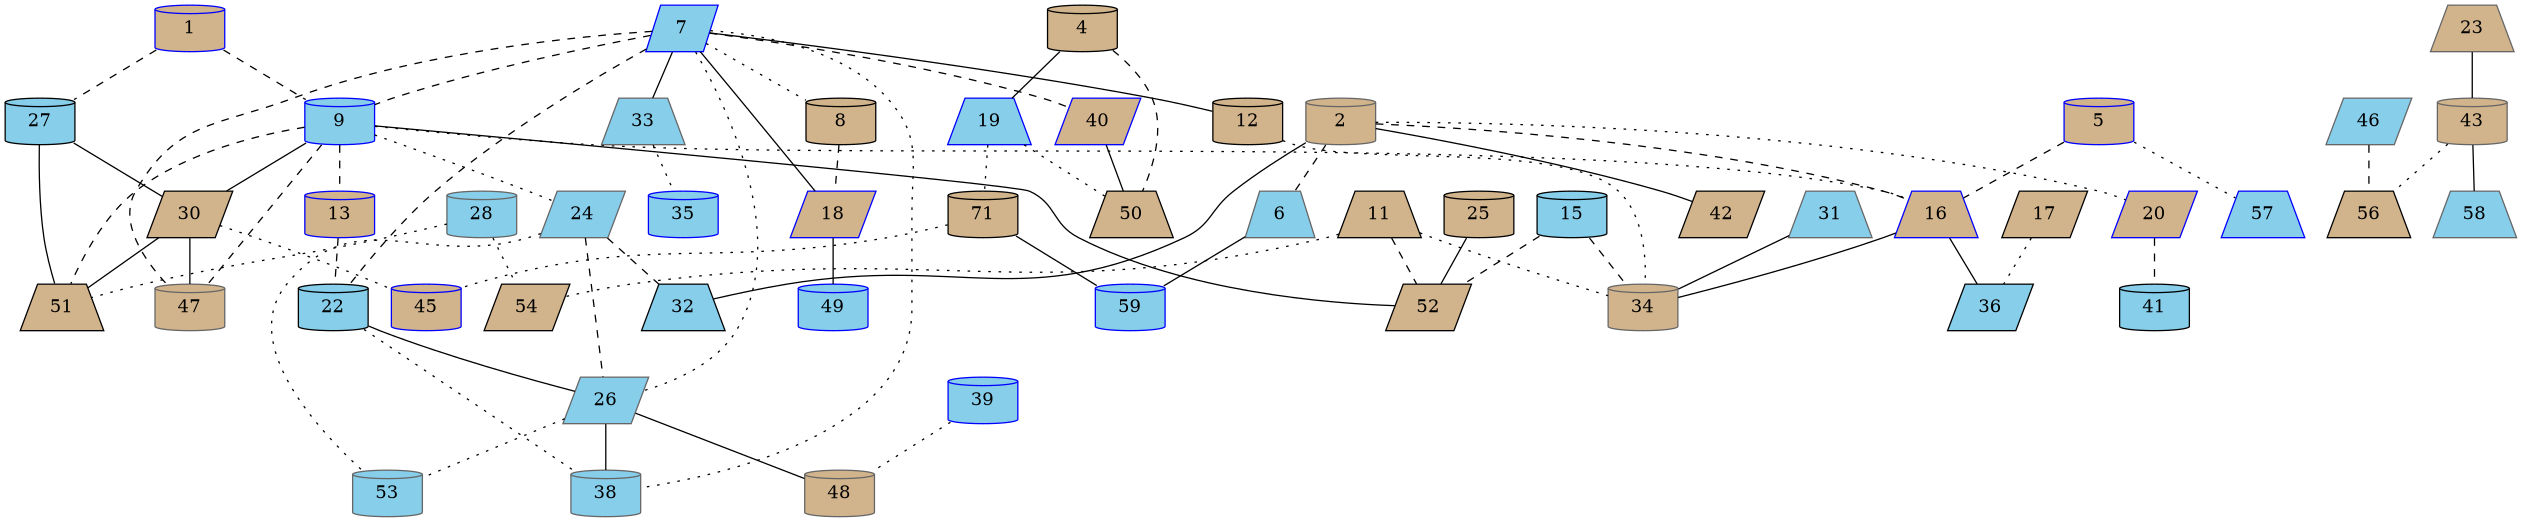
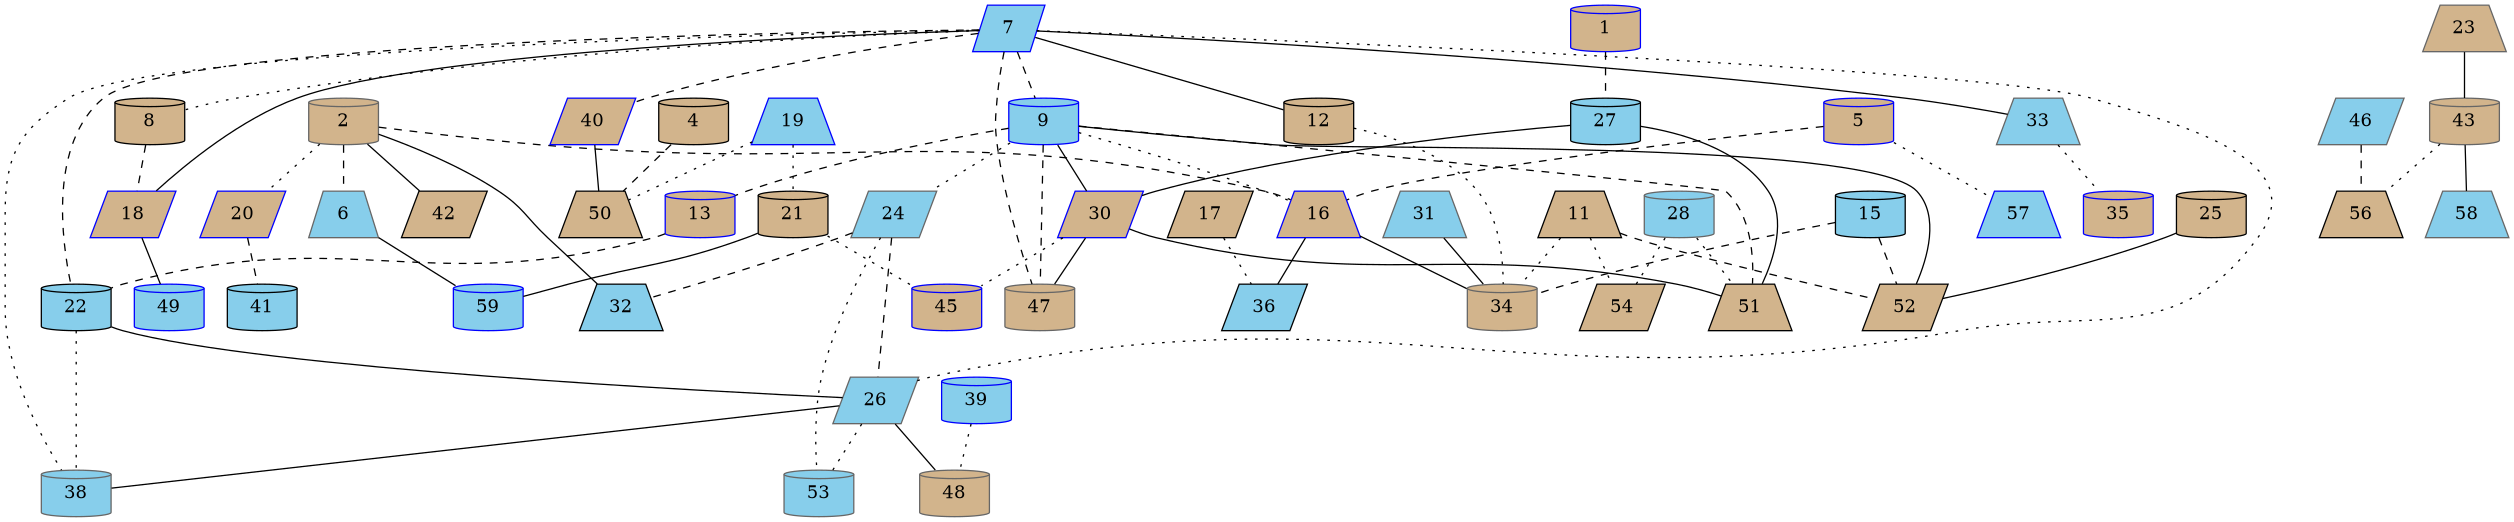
edge "4" -- "19": removed
edge "1" -- "9": removed
node "30": color black -> blue
node "35": fillcolor skyblue -> tan
node "71": label "71" -> "21"
